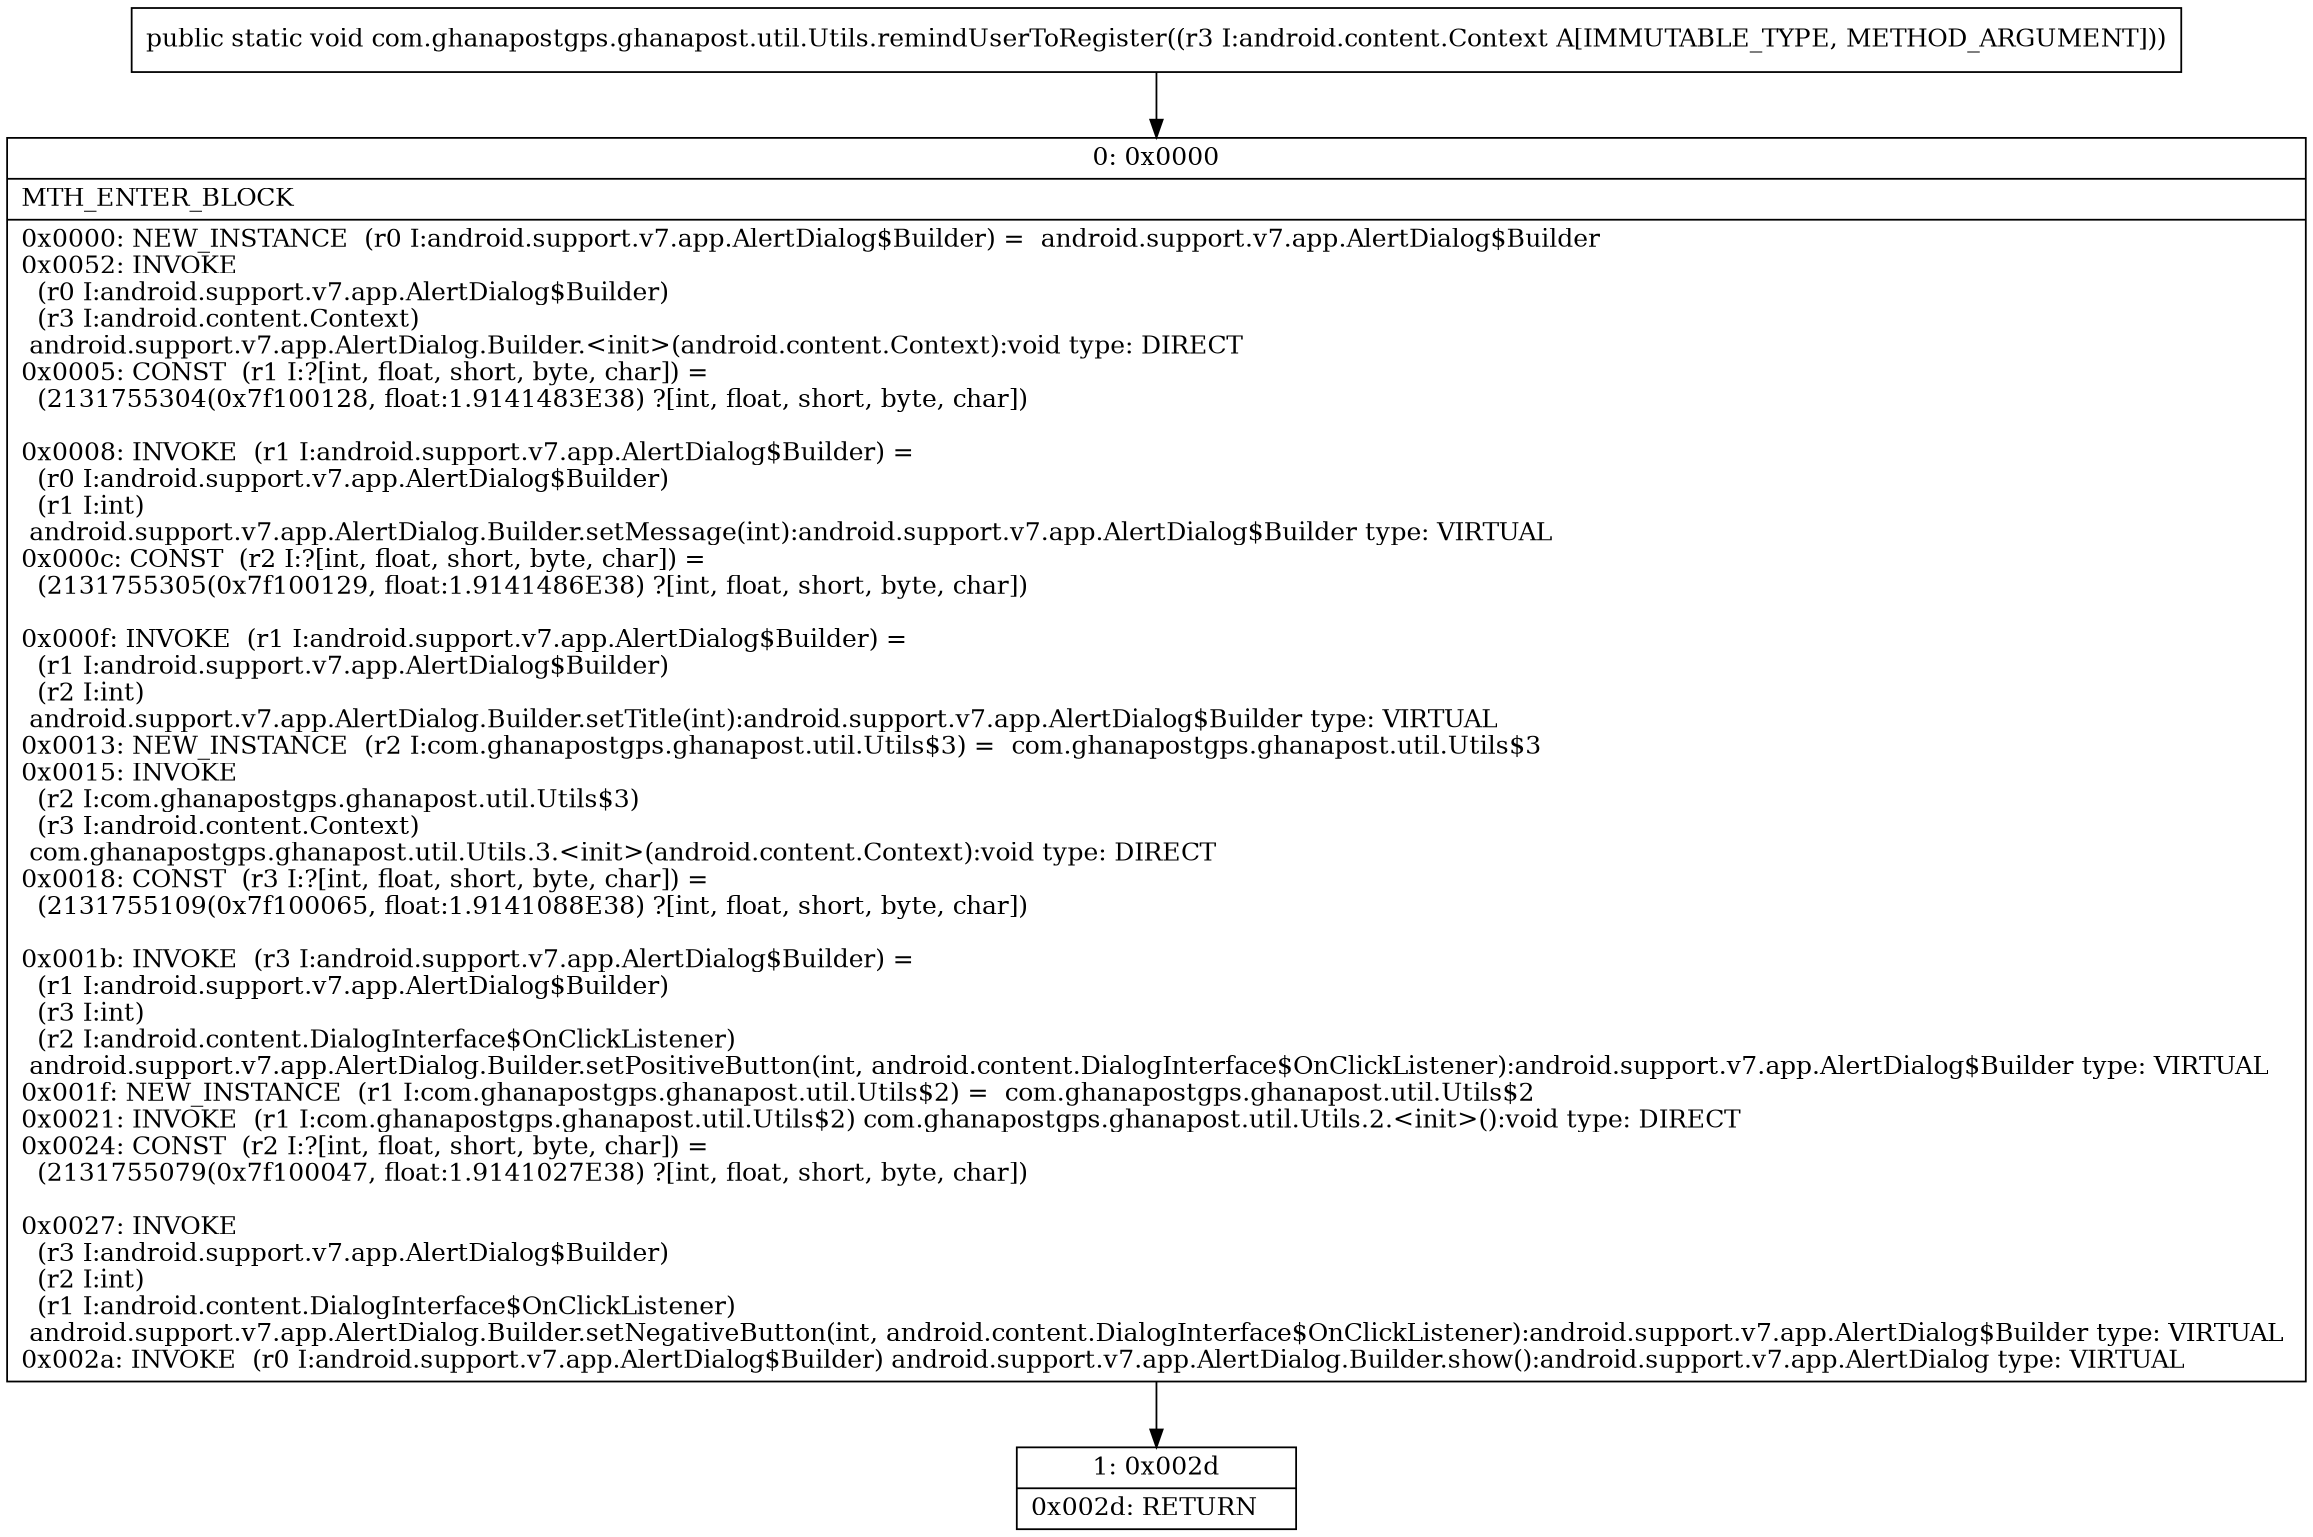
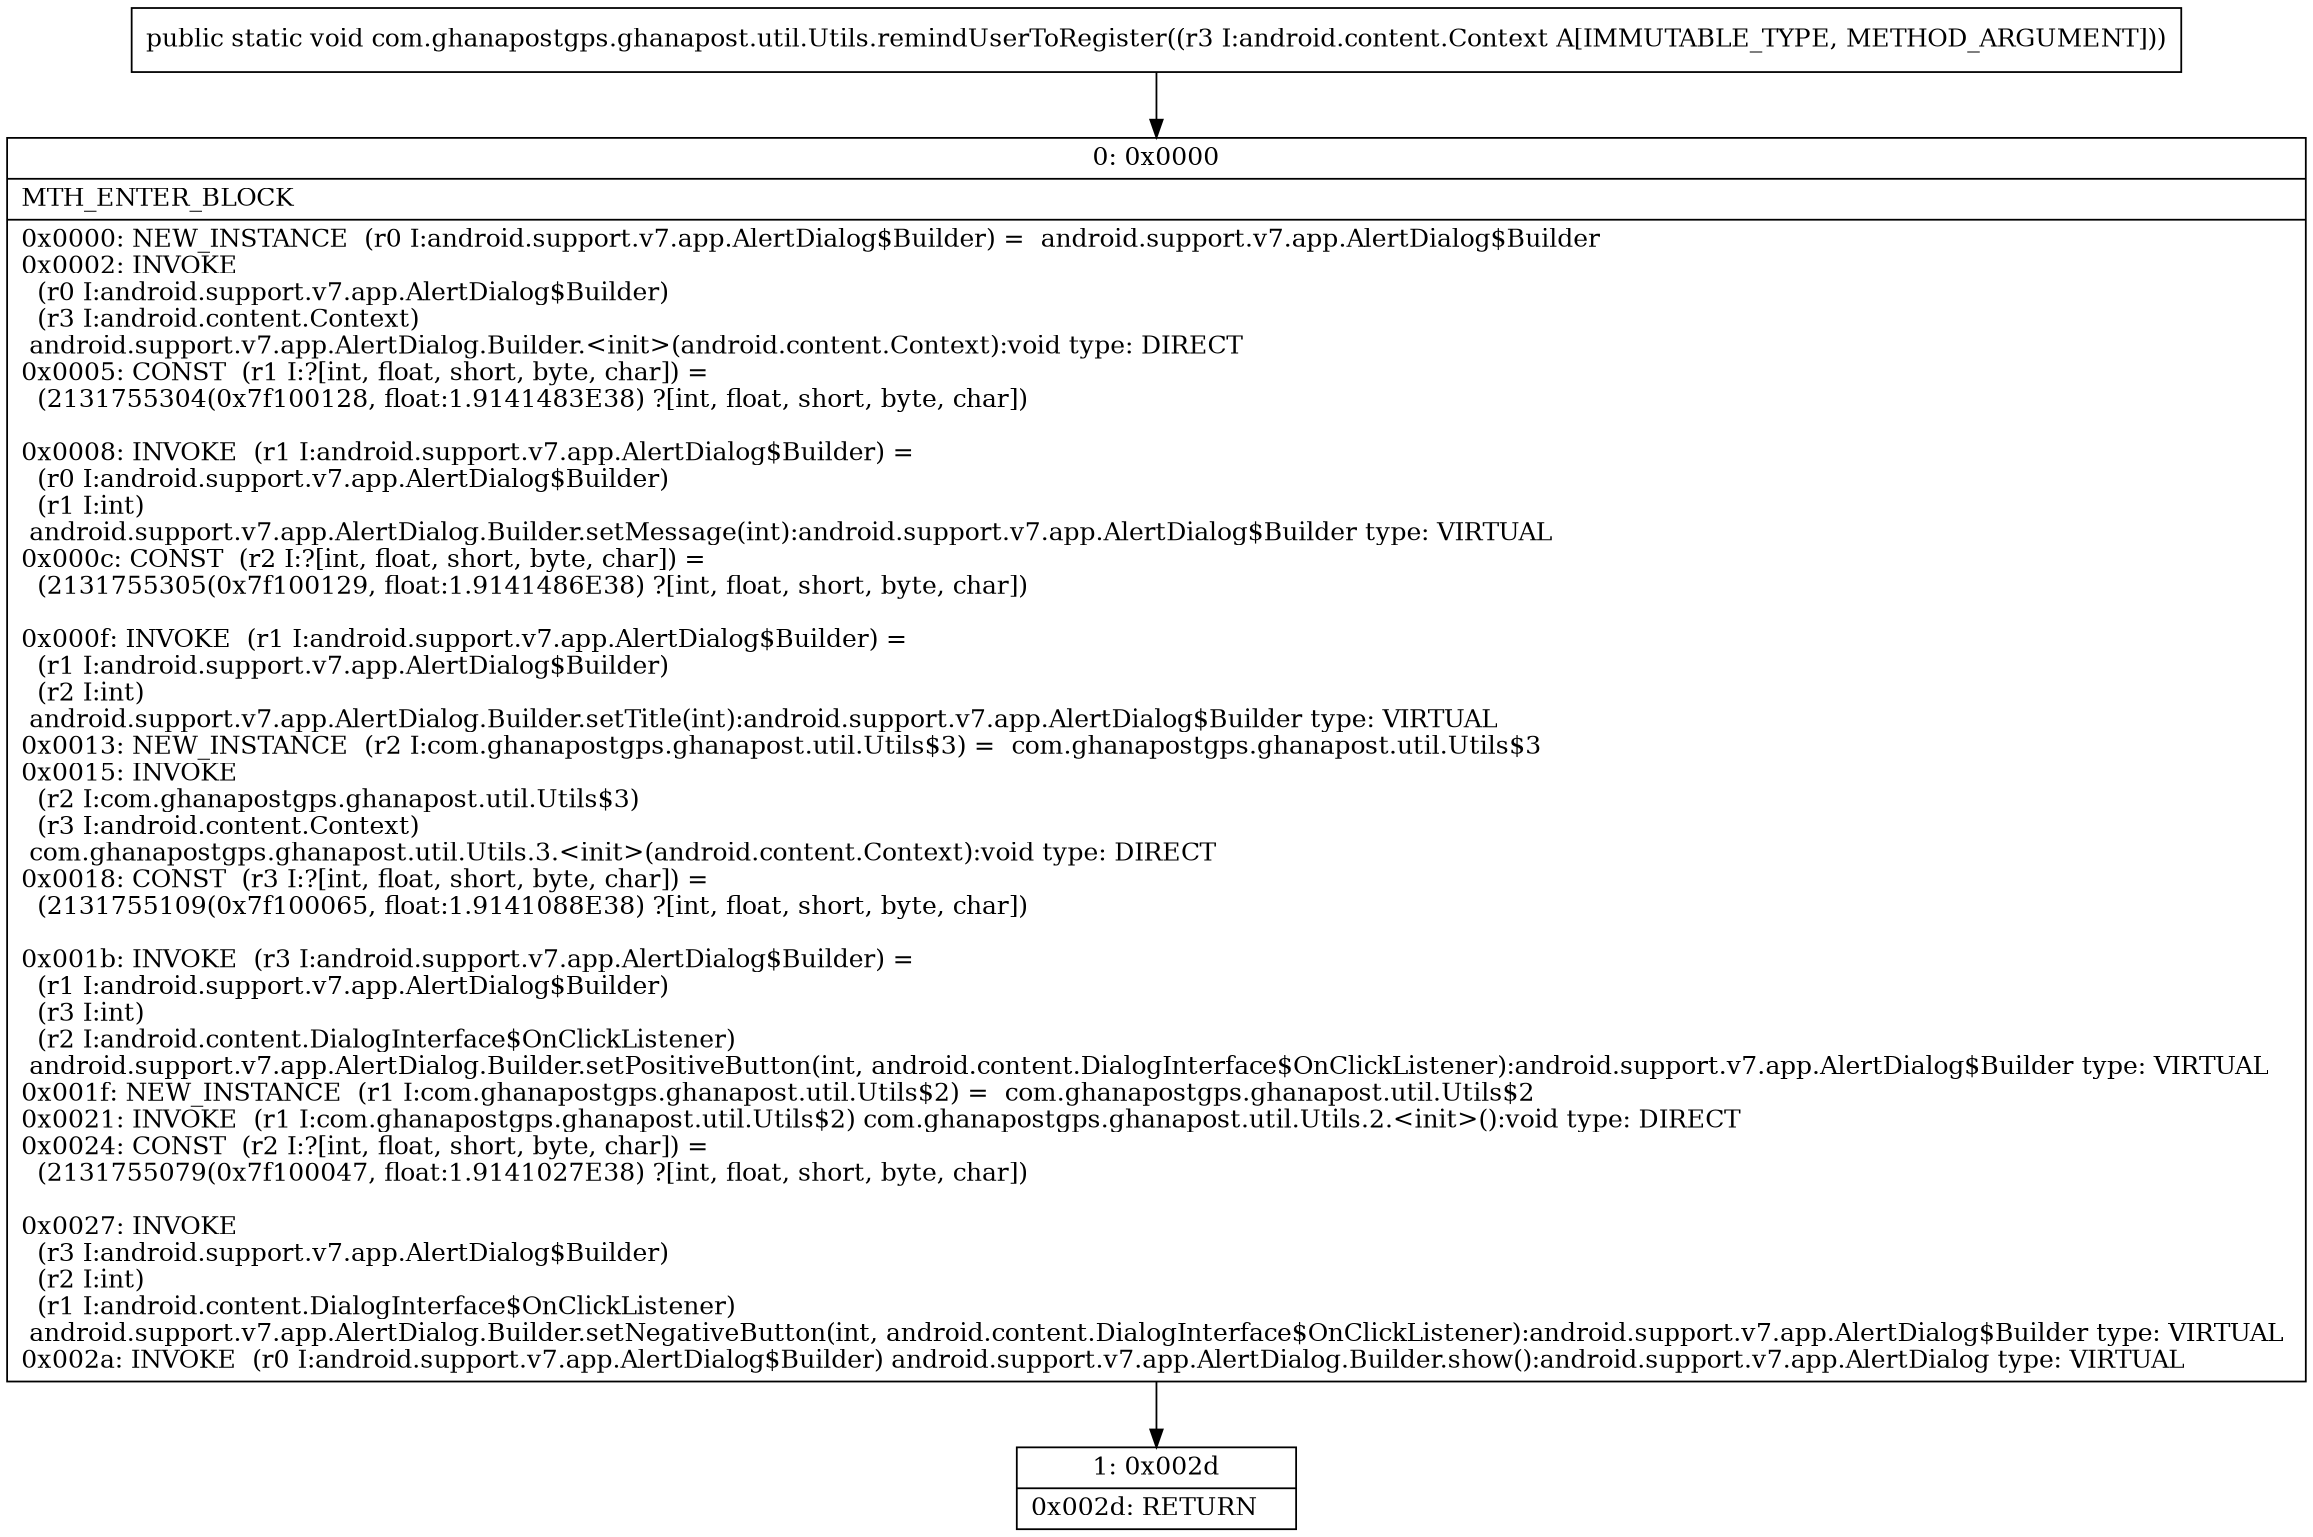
node "0: 0x0000": text "0x0052: INVOKE" -> "0x0002: INVOKE"
